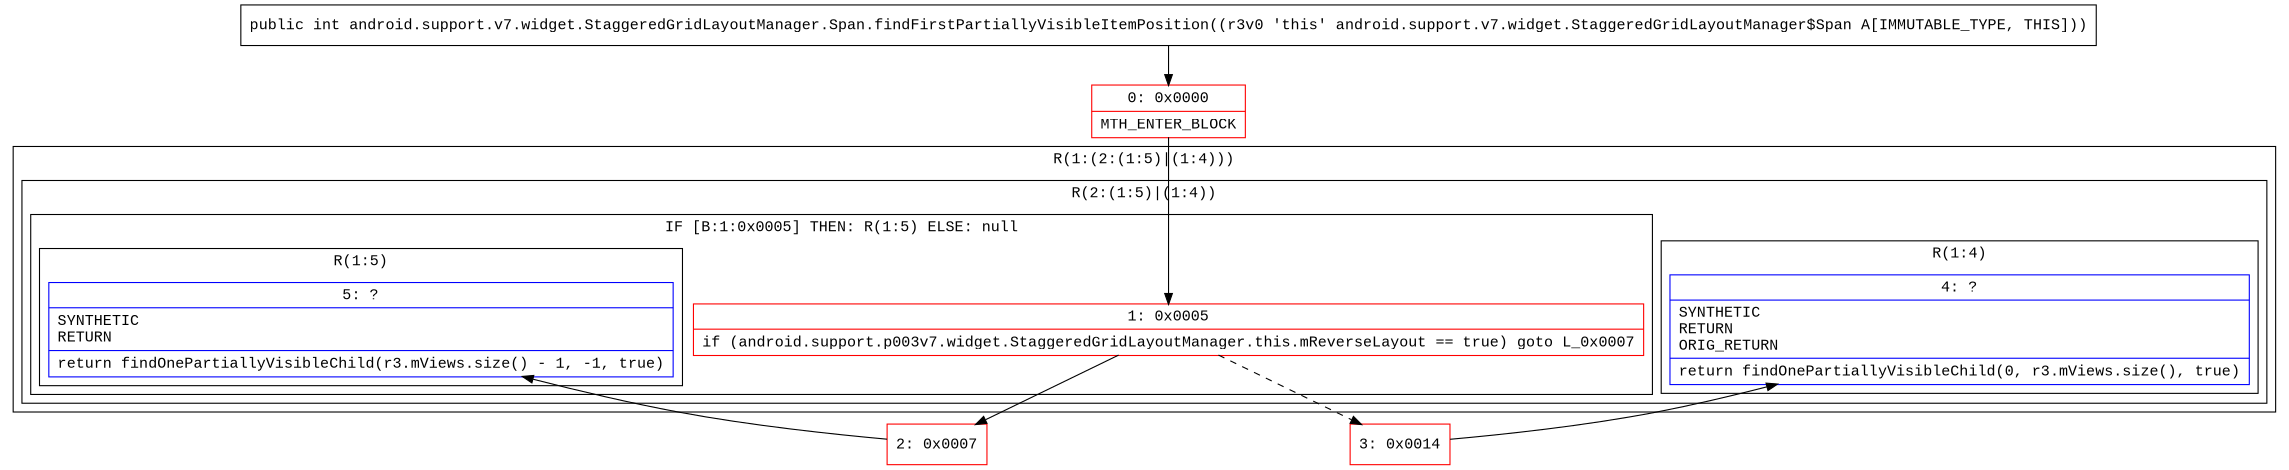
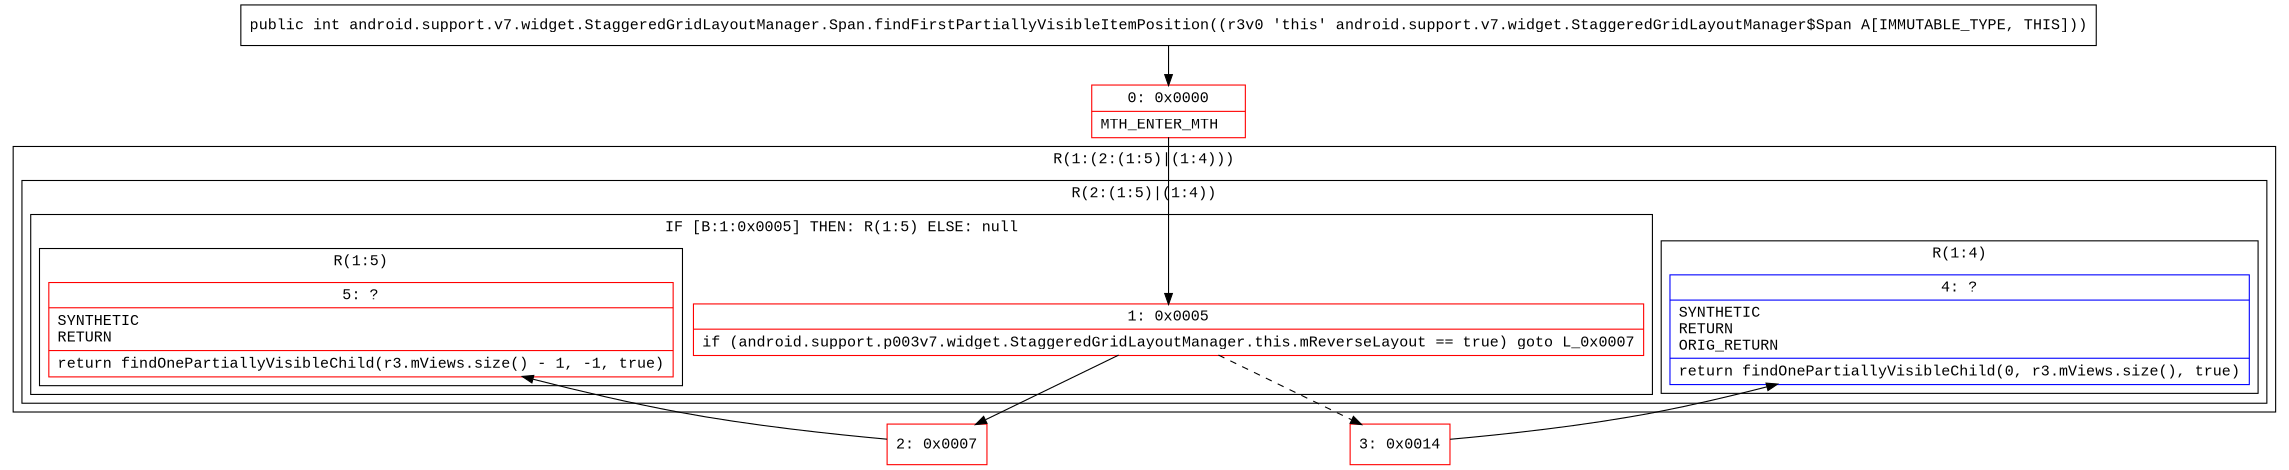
node "0: 0x0000": text "MTH_ENTER_BLOCK" -> "MTH_ENTER_MTH"
node "5: ?": color blue -> red
